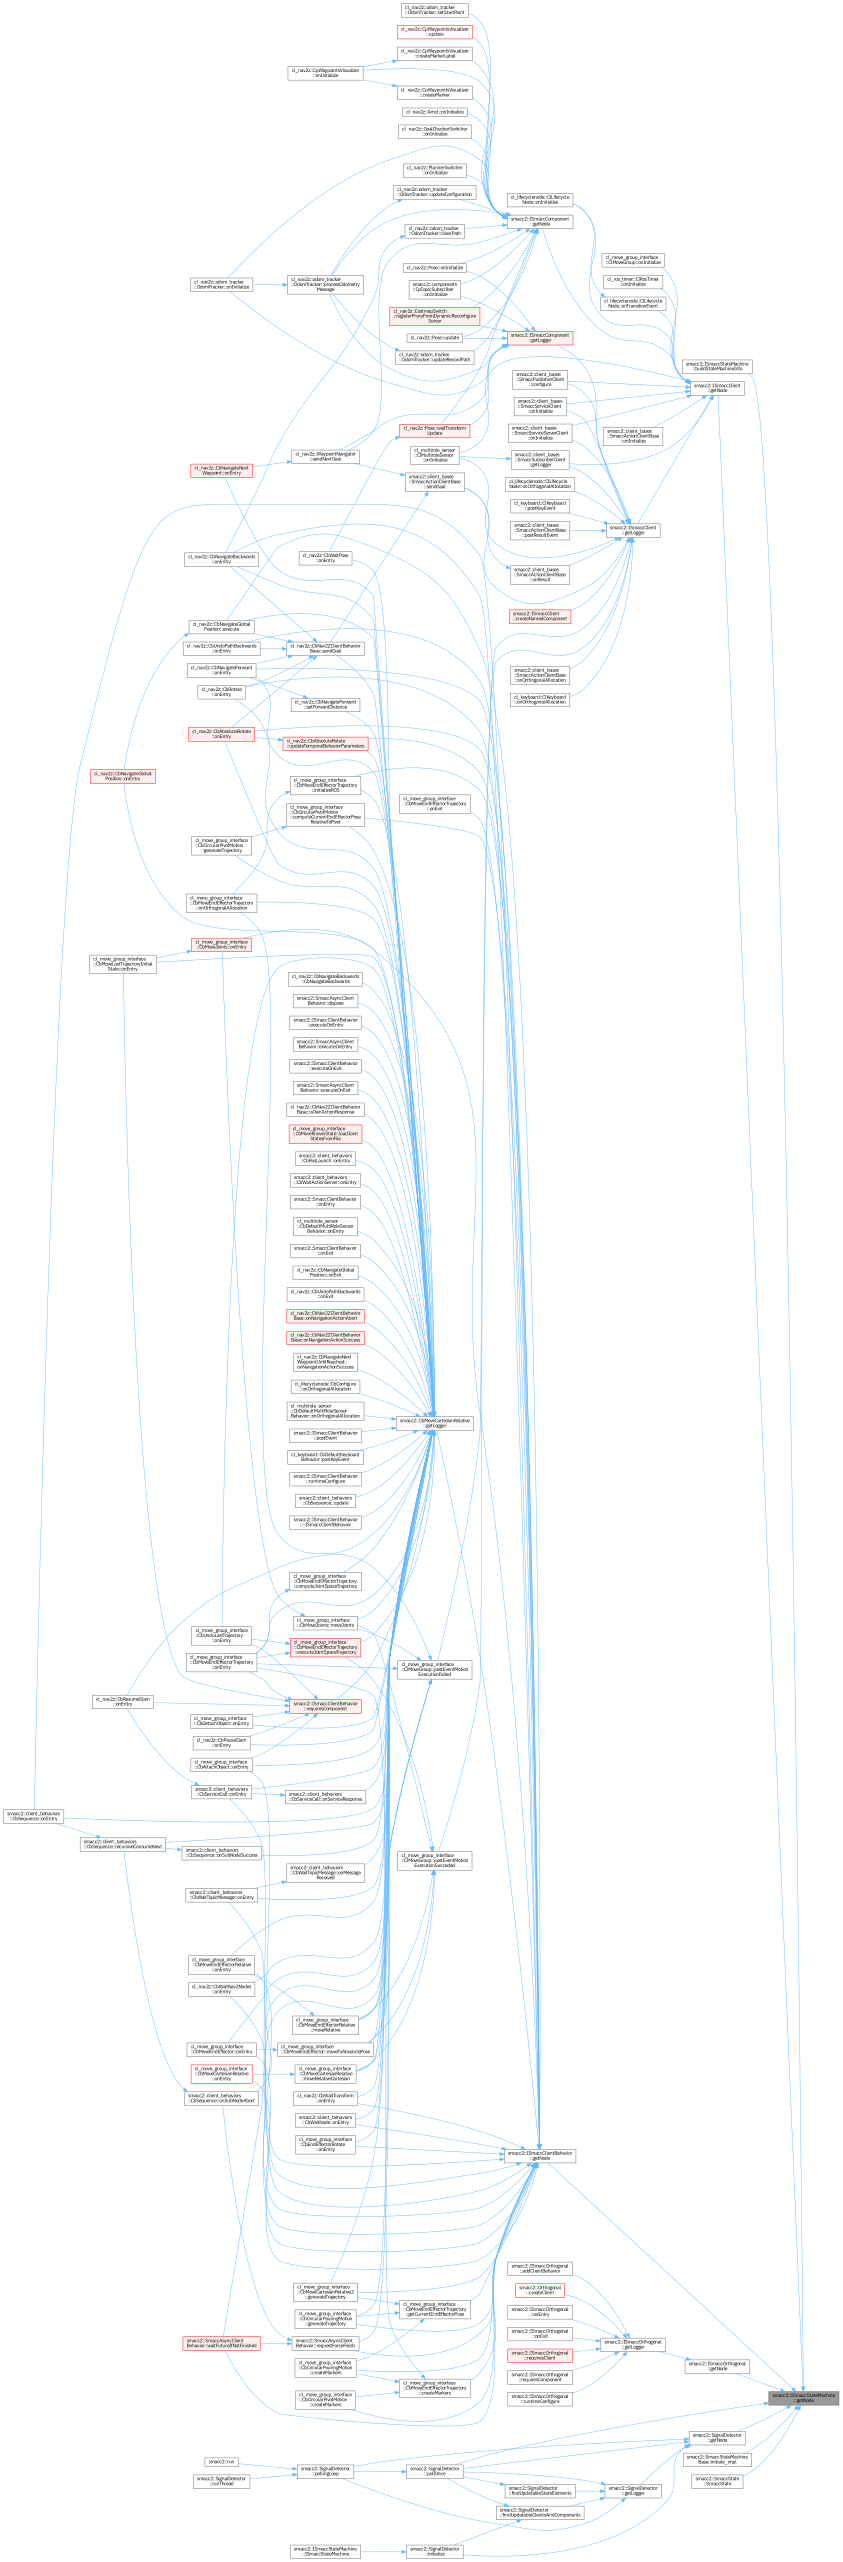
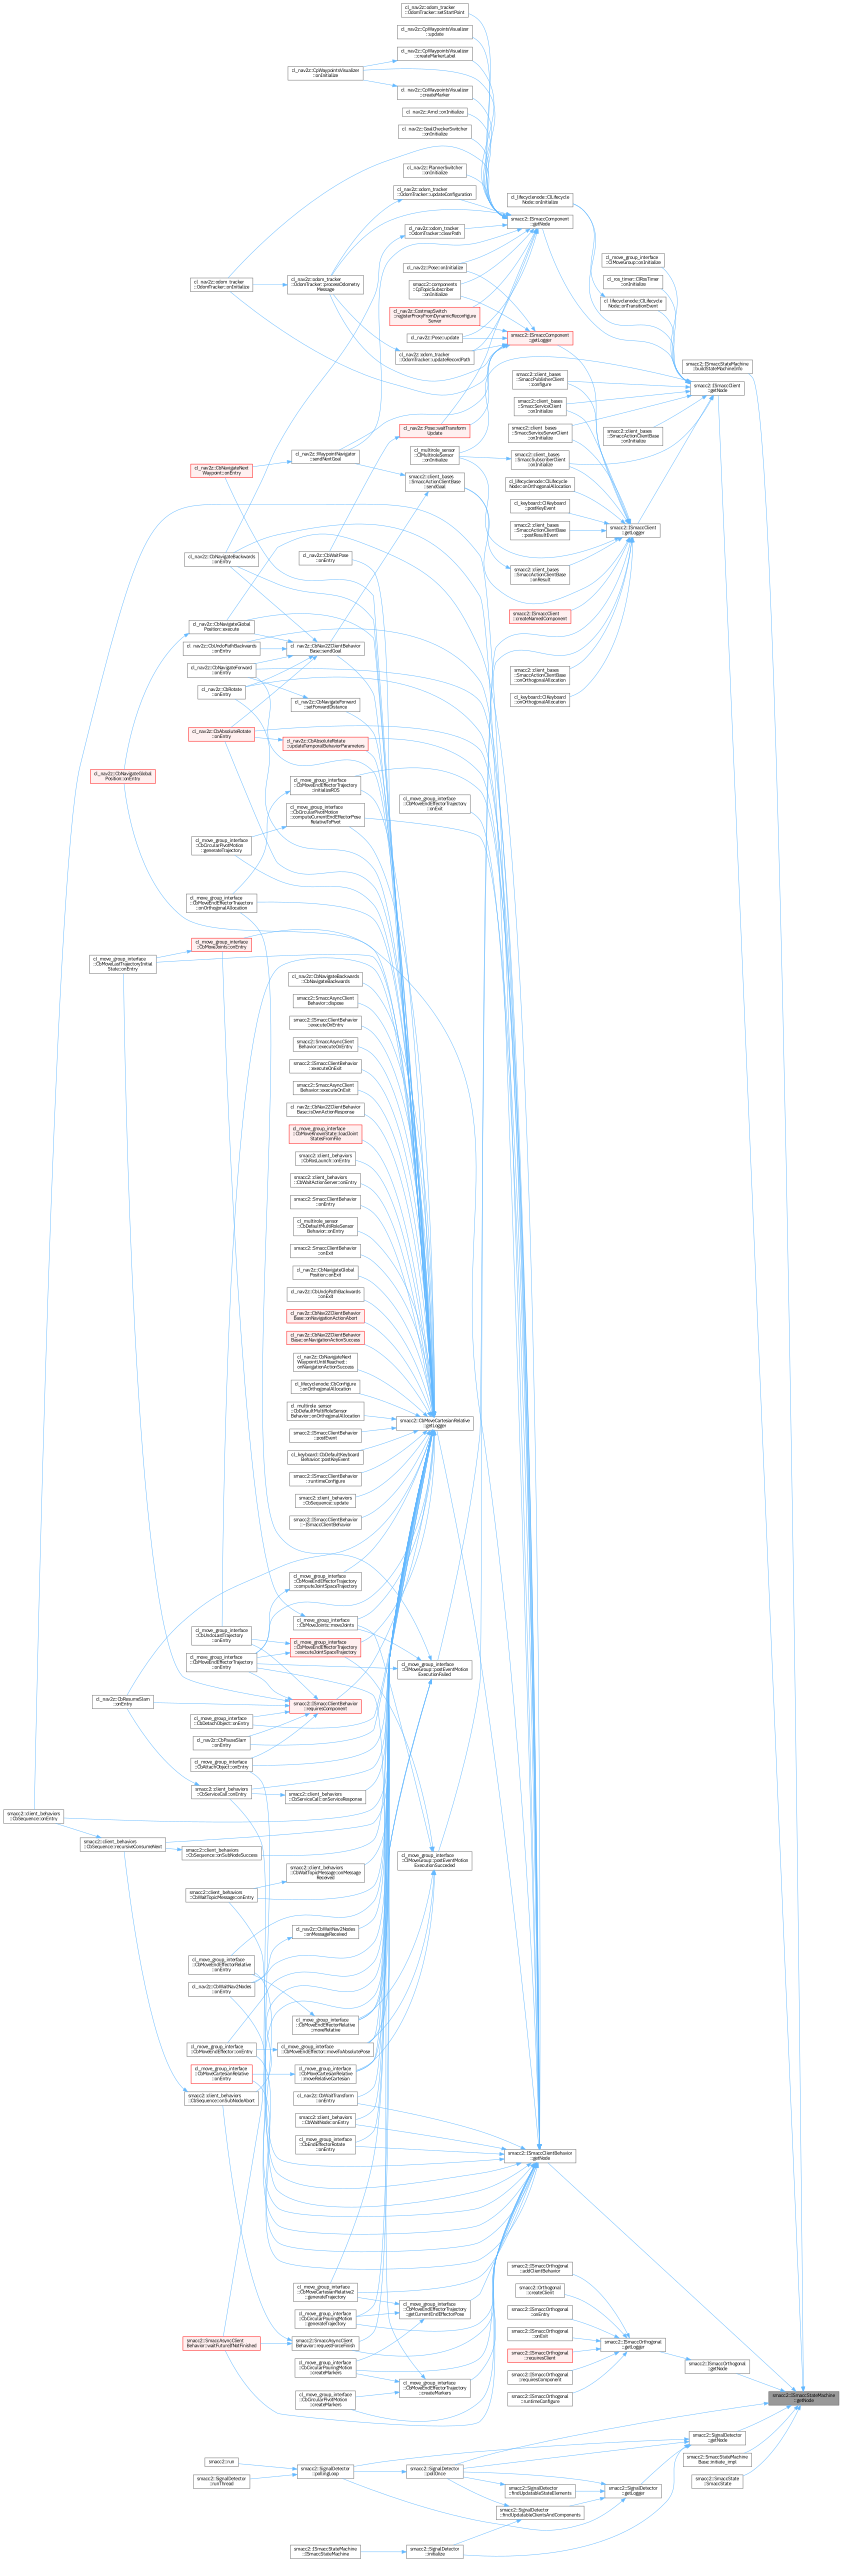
node "cl_nav2z::CpWaypointsVisualizer ::update": color red -> grey40
edge "cl_nav2z::odom_tracker ::OdomTracker::updateRecordPath" -> "smacc2::ISmaccComponent ::getLogger": added
node "smacc2::client_bases ::SmaccSubscriberClient ::getLogger": label "smacc2::client_bases ::SmaccSubscriberClient ::getLogger" -> "smacc2::client_bases ::SmaccSubscriberClient ::onInitialize"
node "cl_nav2z::CbWaitNav2Nodes ::onMessageReceived": added
node "smacc2::Orthogonal ::createClient": color red -> grey40
